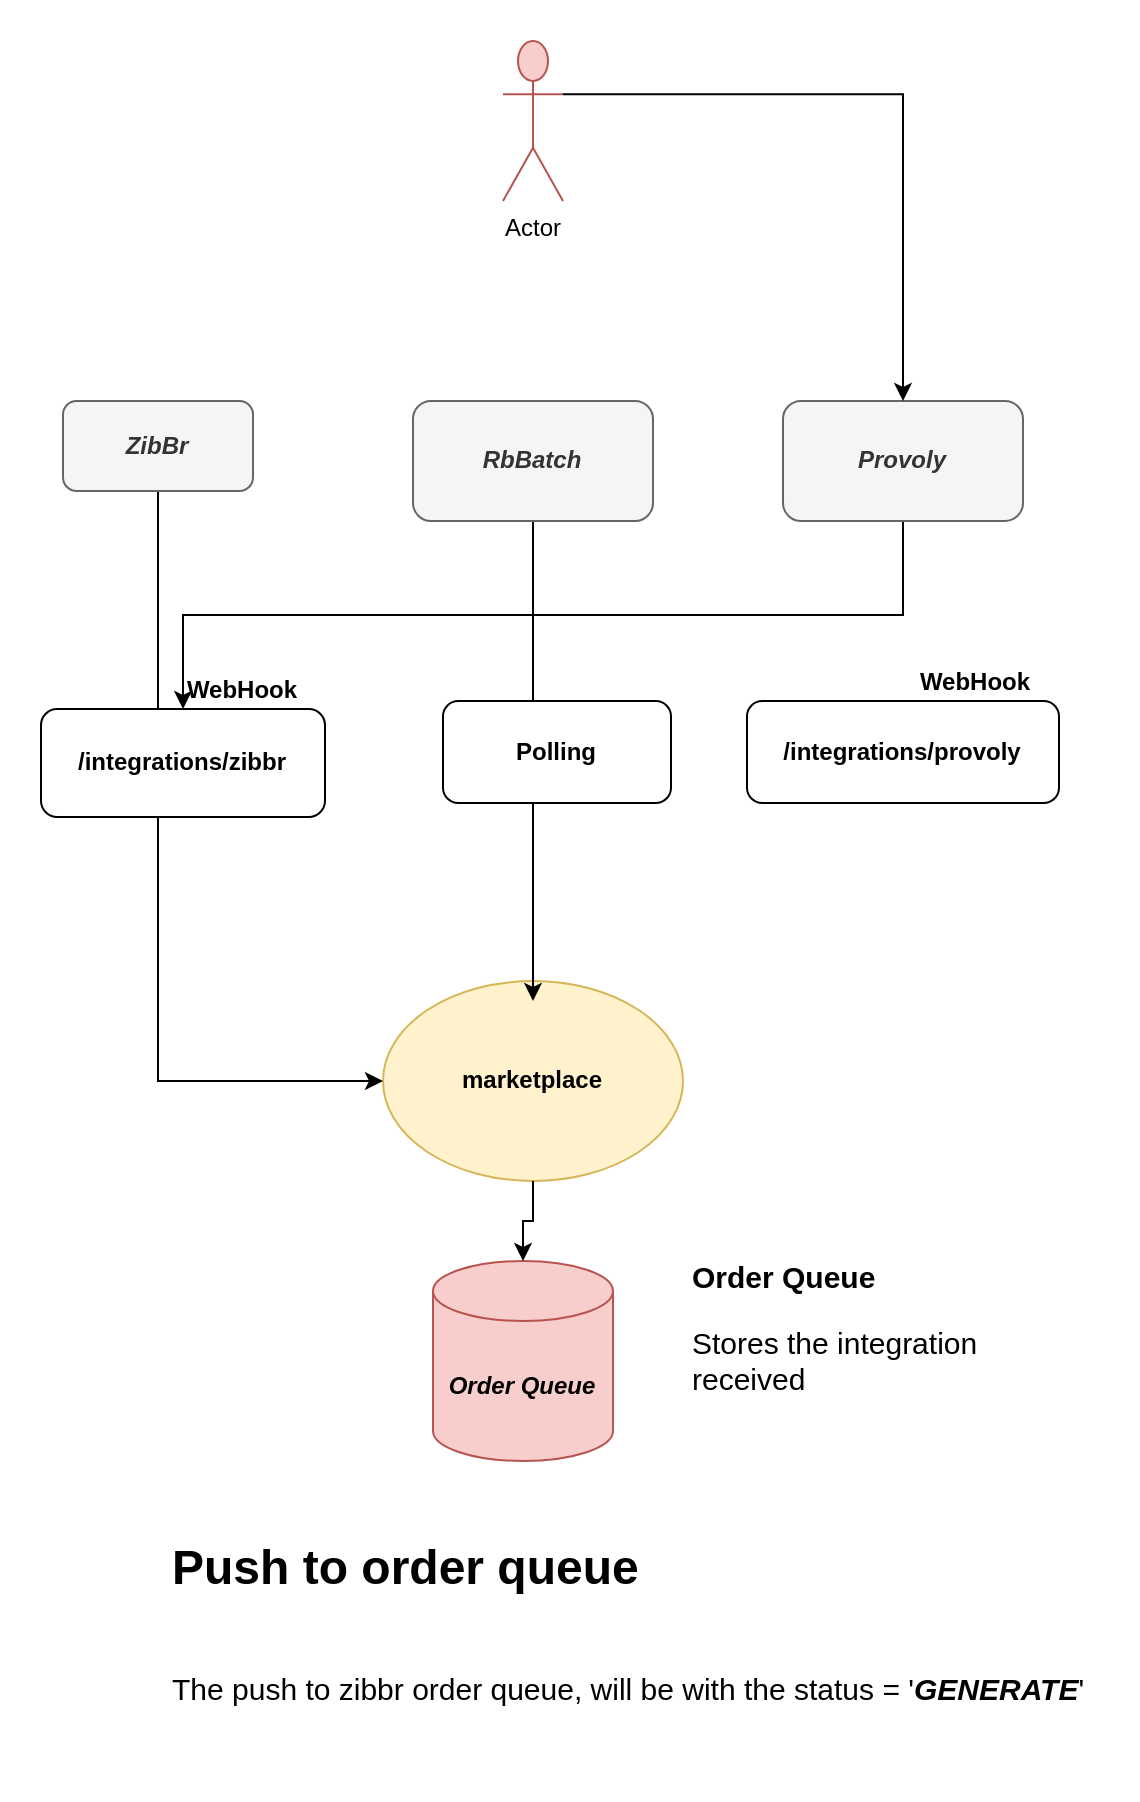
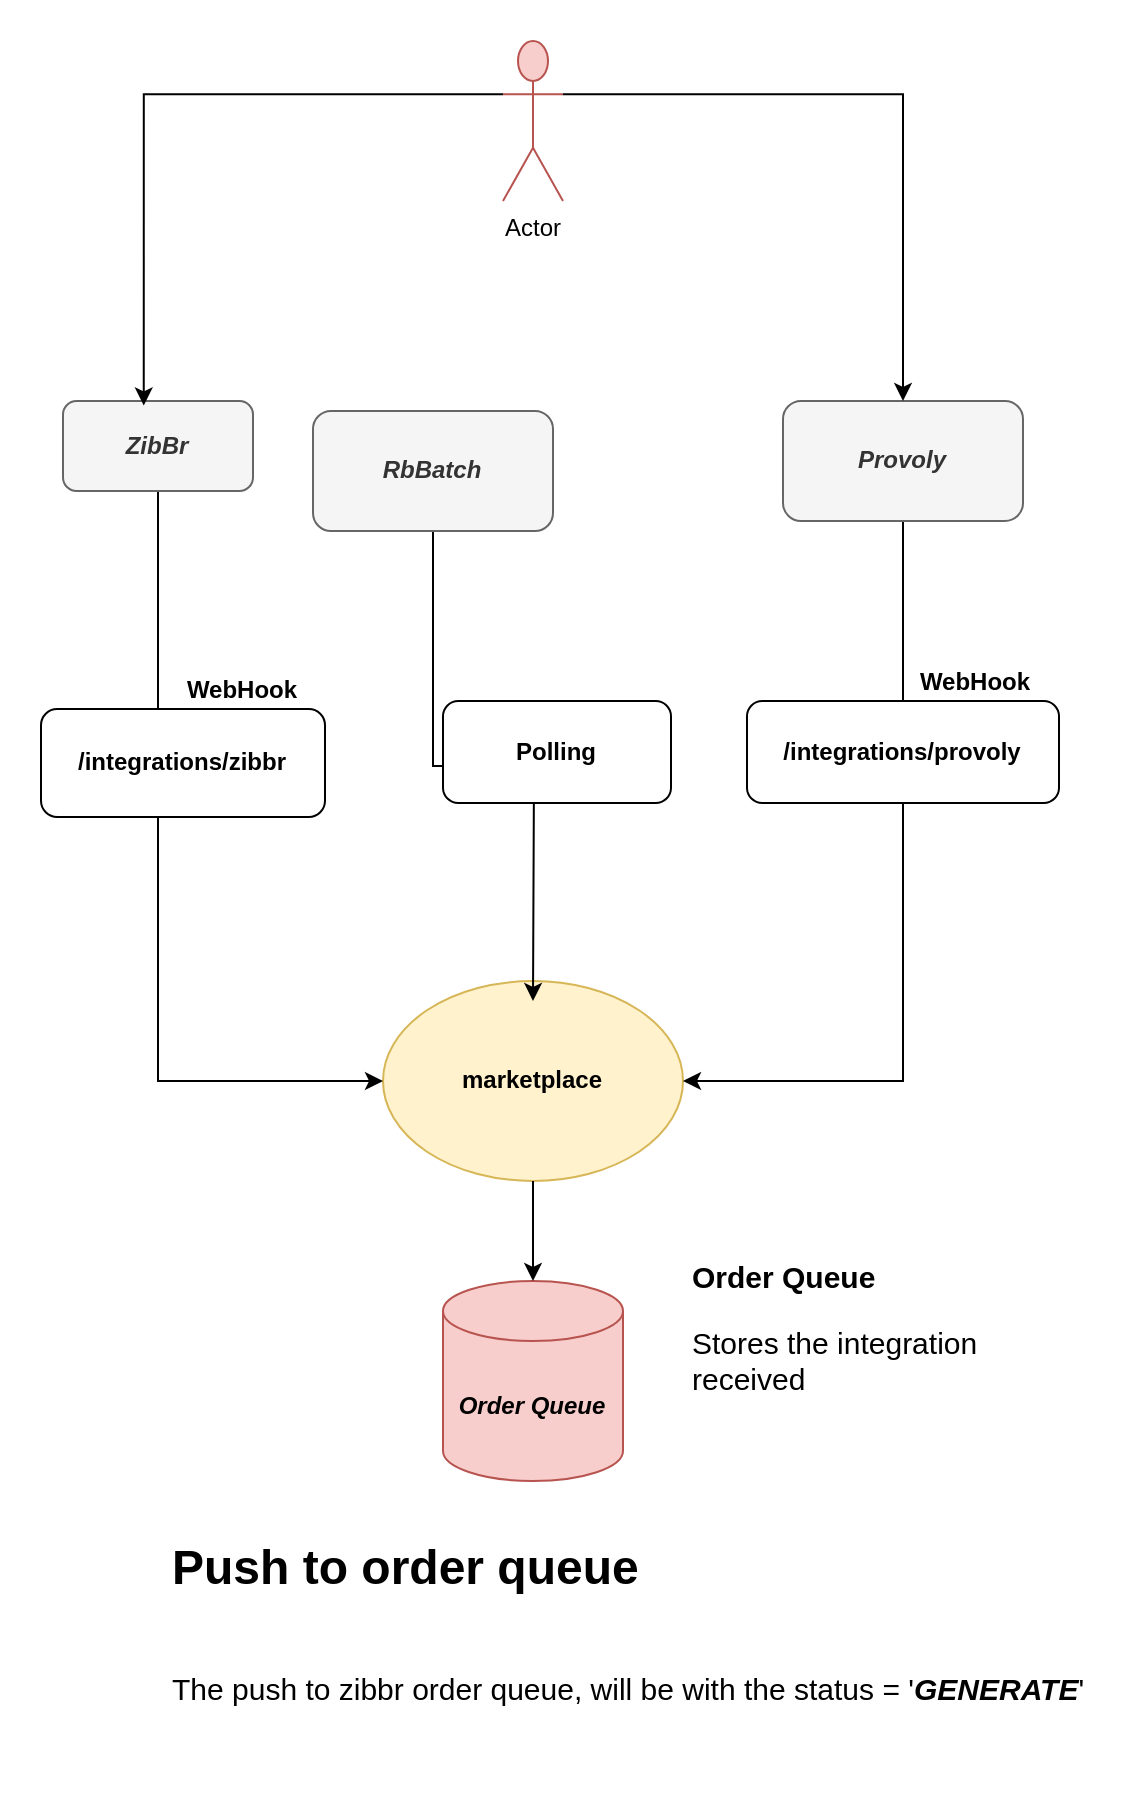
edge "Actor" -> "ZibBr": added
node "RbBatch": moved (533, 461) -> (433, 471)
edge "Provoly" -> "/integrations/zibbr": now "Provoly" -> "marketplace"
node "Order Queue": moved (523, 1361) -> (533, 1381)
